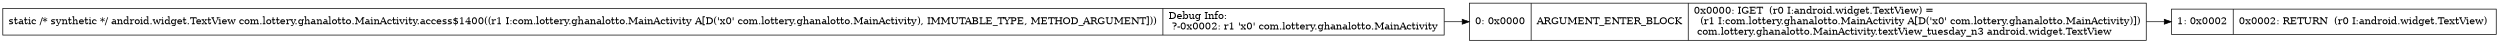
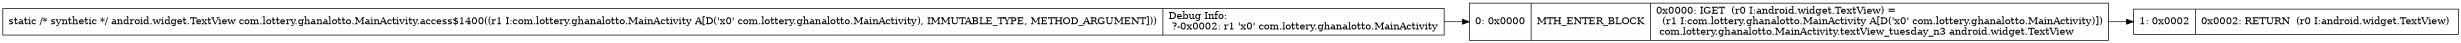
node "0: 0x0000": text "ARGUMENT_ENTER_BLOCK" -> "MTH_ENTER_BLOCK"
